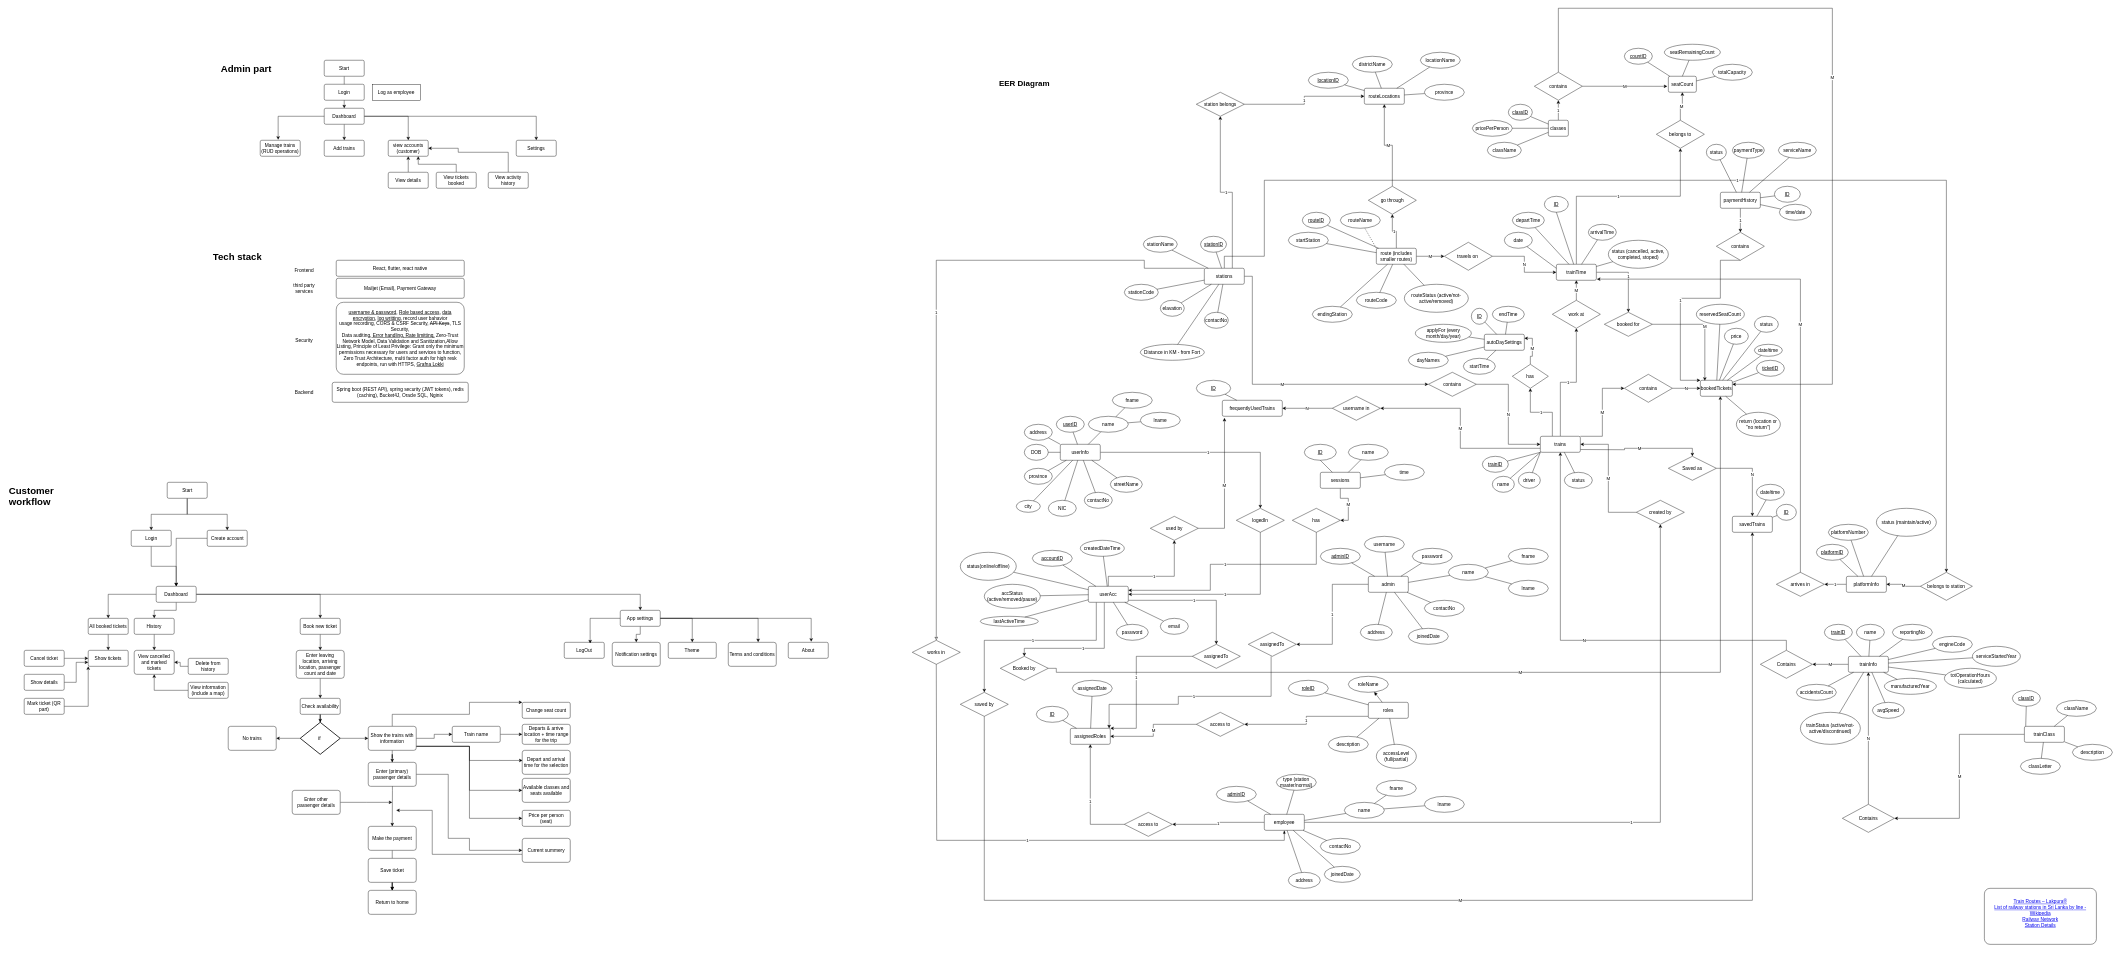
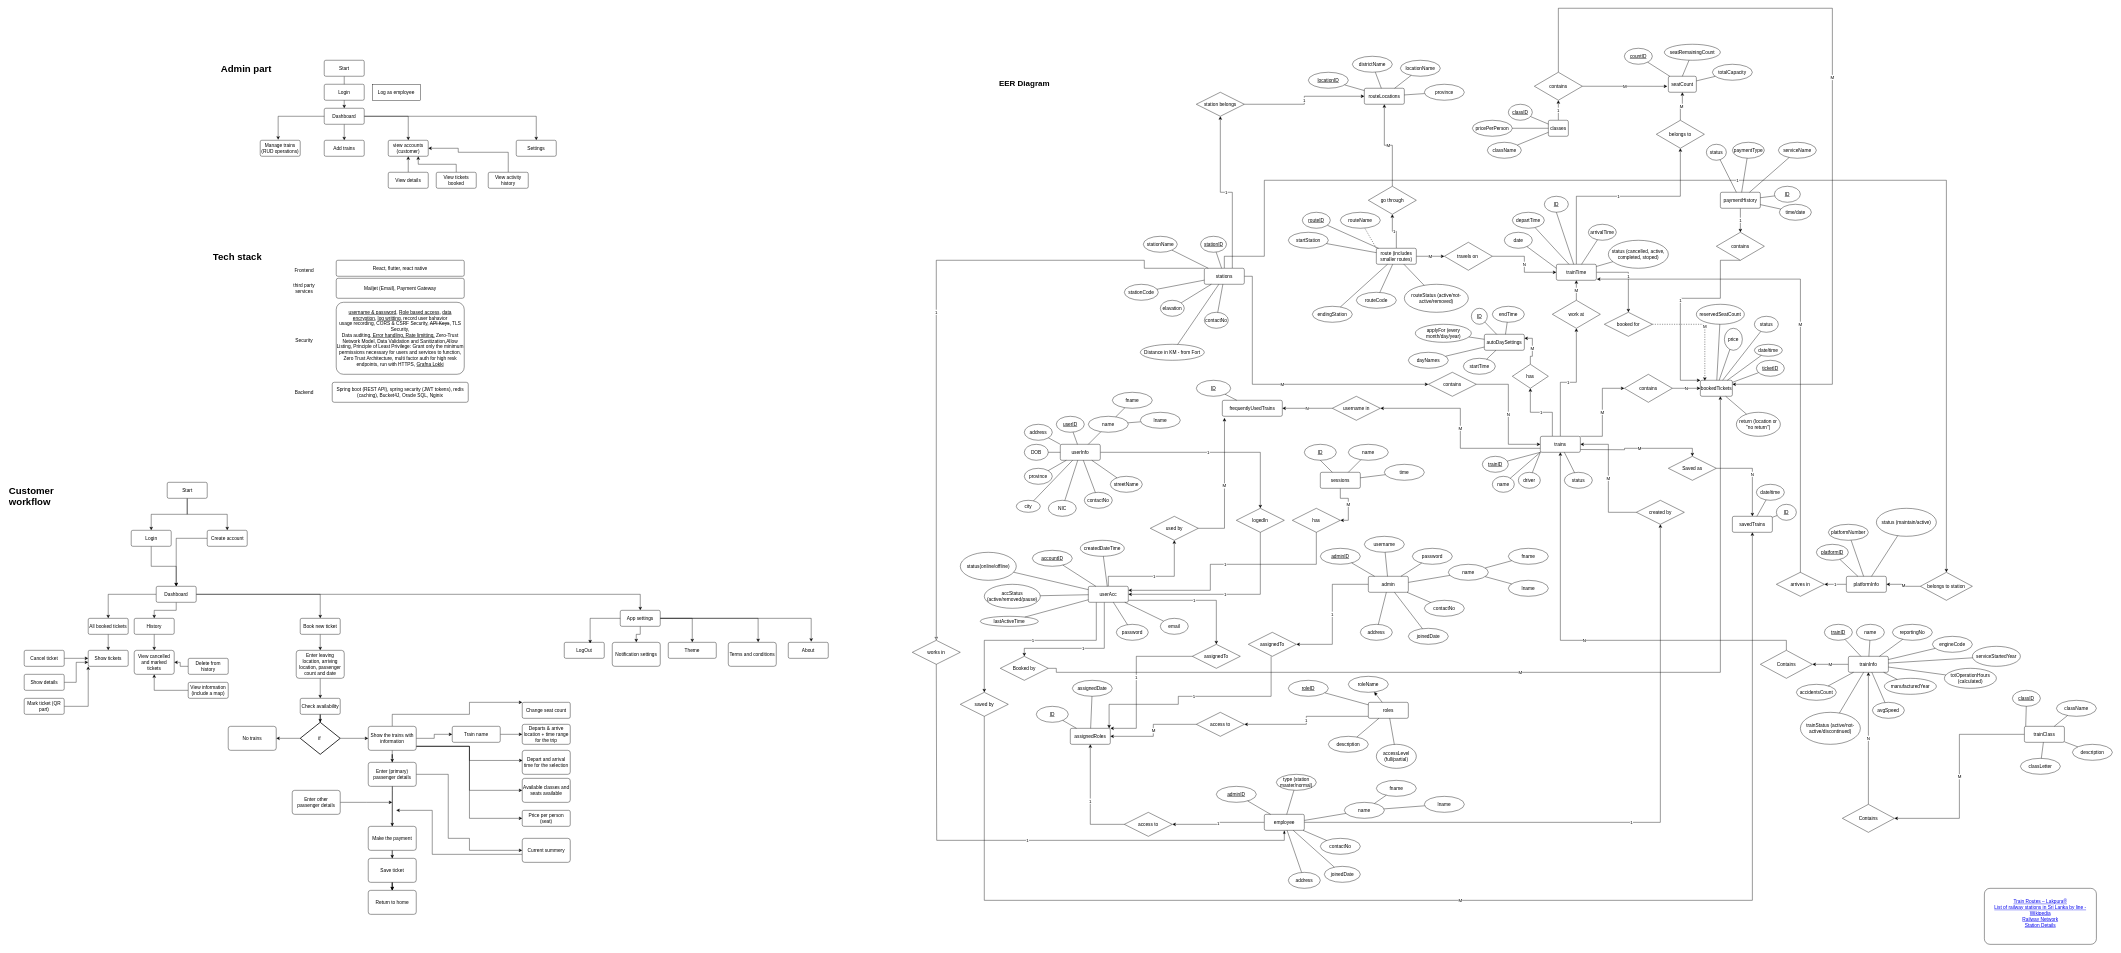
node "locationName": moved (1440, 60) -> (1420, 68)
edge "booked for" -> "bookedTickets": style solid -> dashed
node "price": size 24x16 -> 18x22
edge "Enter (primary) passenger details" -> "Save ticket": added
